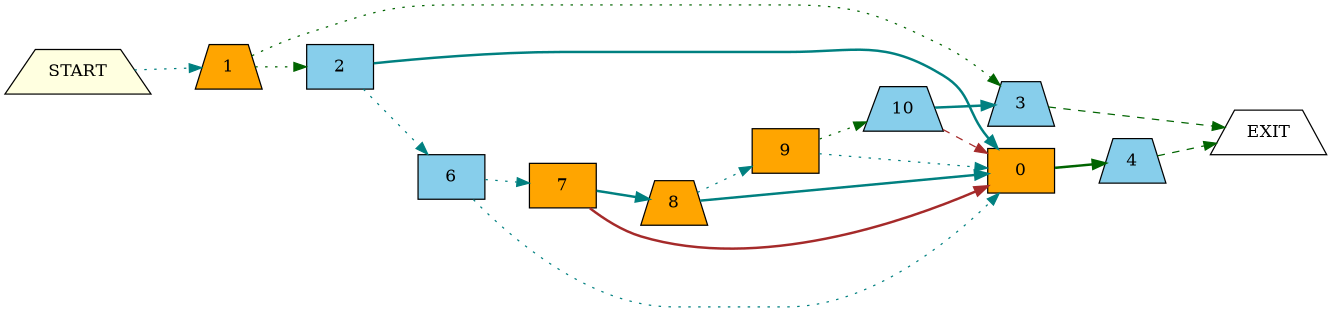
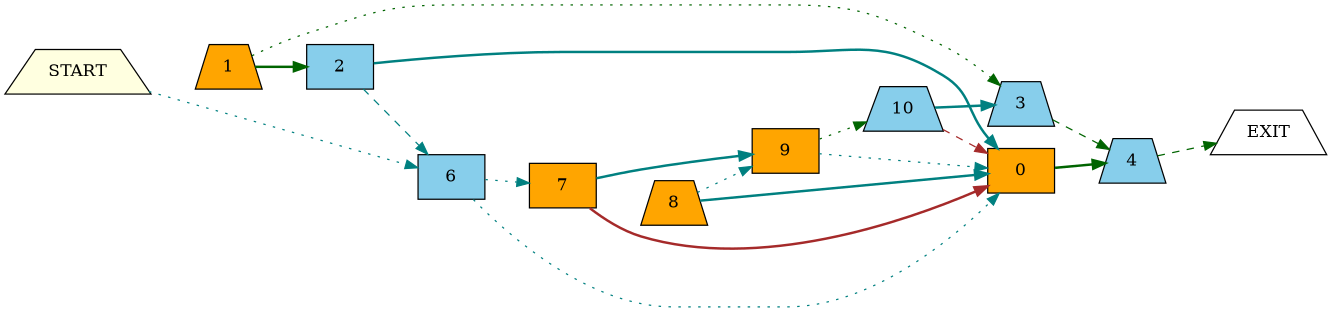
edge "1" -> "2": style dotted -> bold
edge "START" -> "1": now "START" -> "6"
edge "2" -> "6": style dotted -> dashed
edge "3" -> "EXIT": now "3" -> "4"
edge "7" -> "8": now "7" -> "9"
